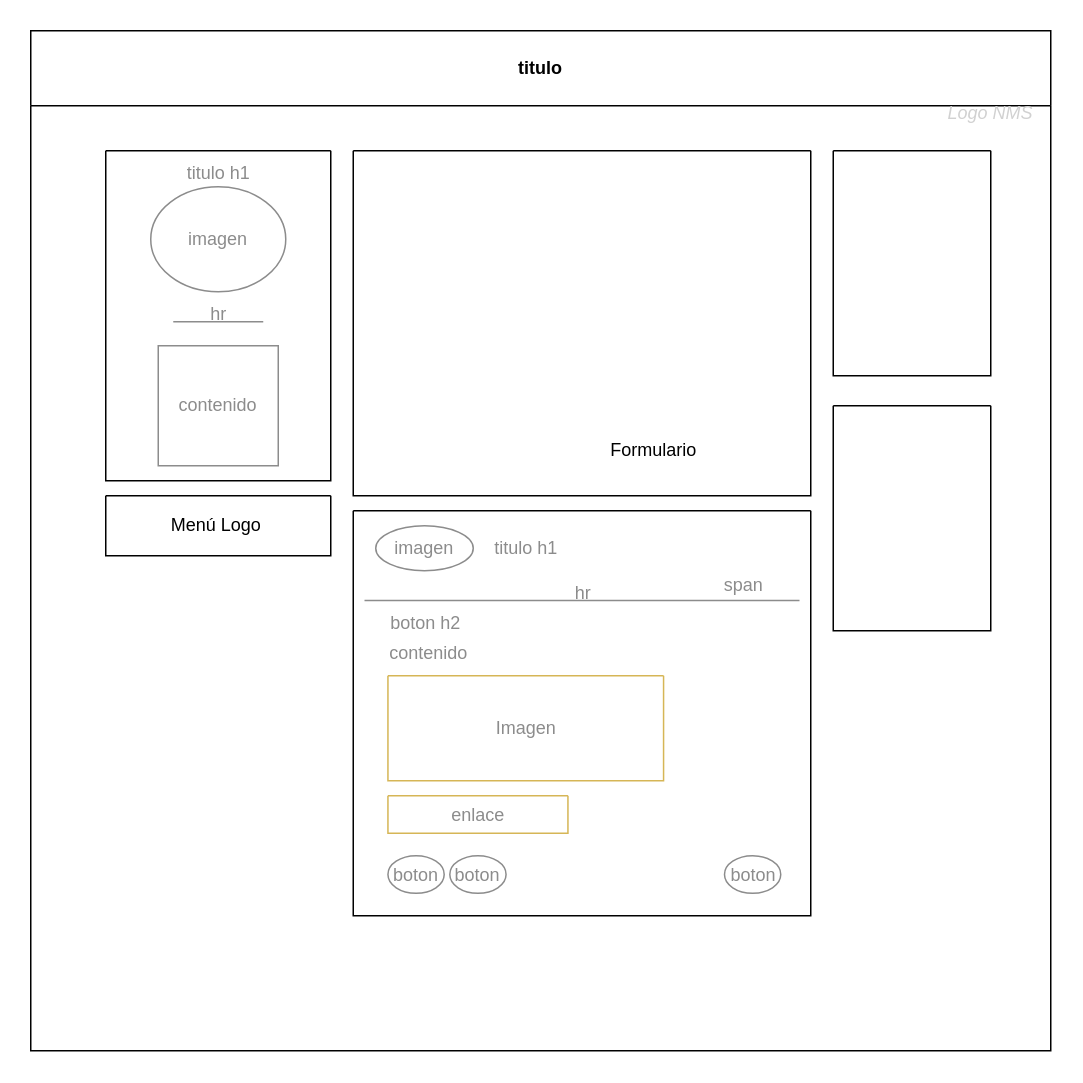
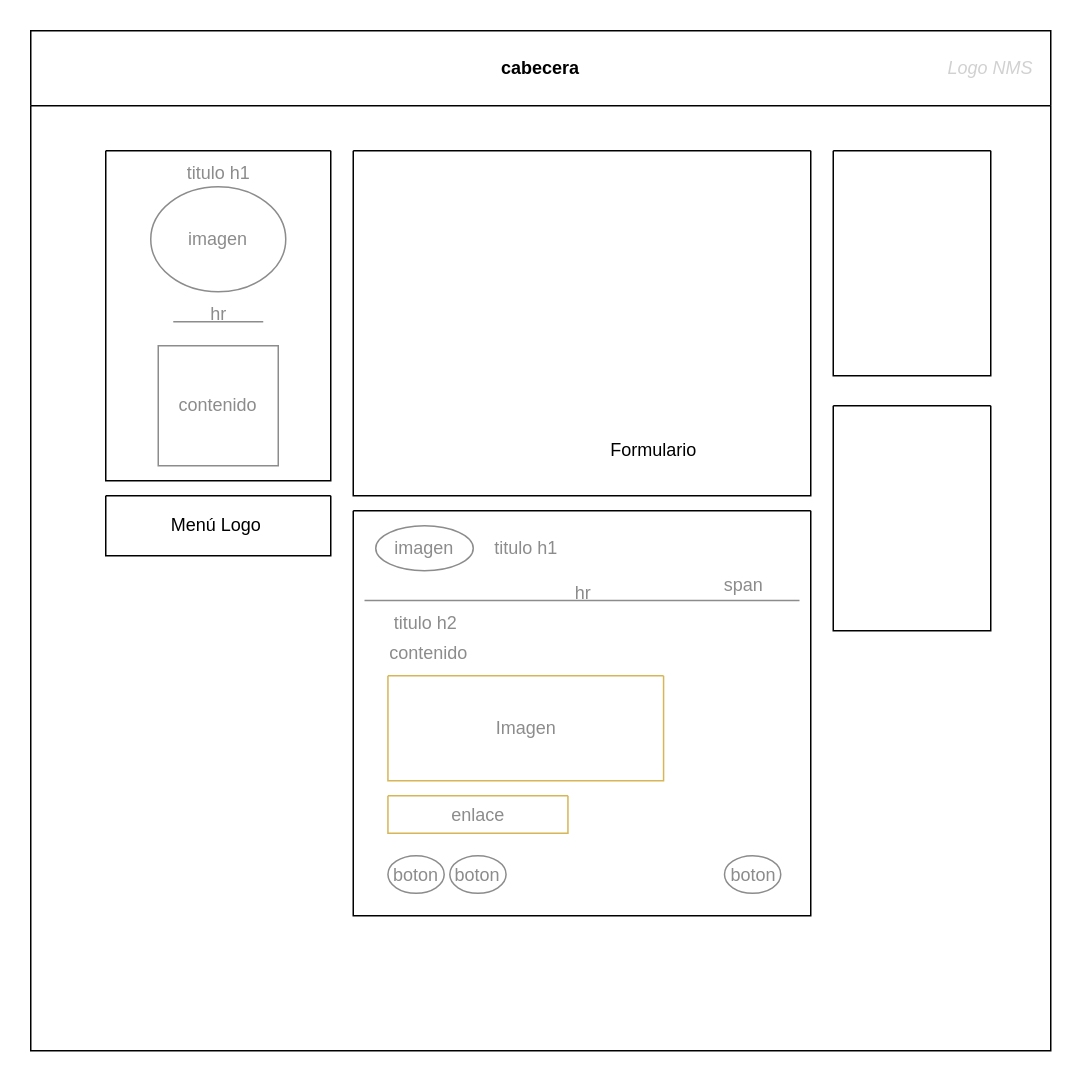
node "titulo": label "titulo" -> "cabecera"
node "Logo NMS": moved (991, 113) -> (991, 68)
node "boton h2": label "boton h2" -> "titulo h2"
